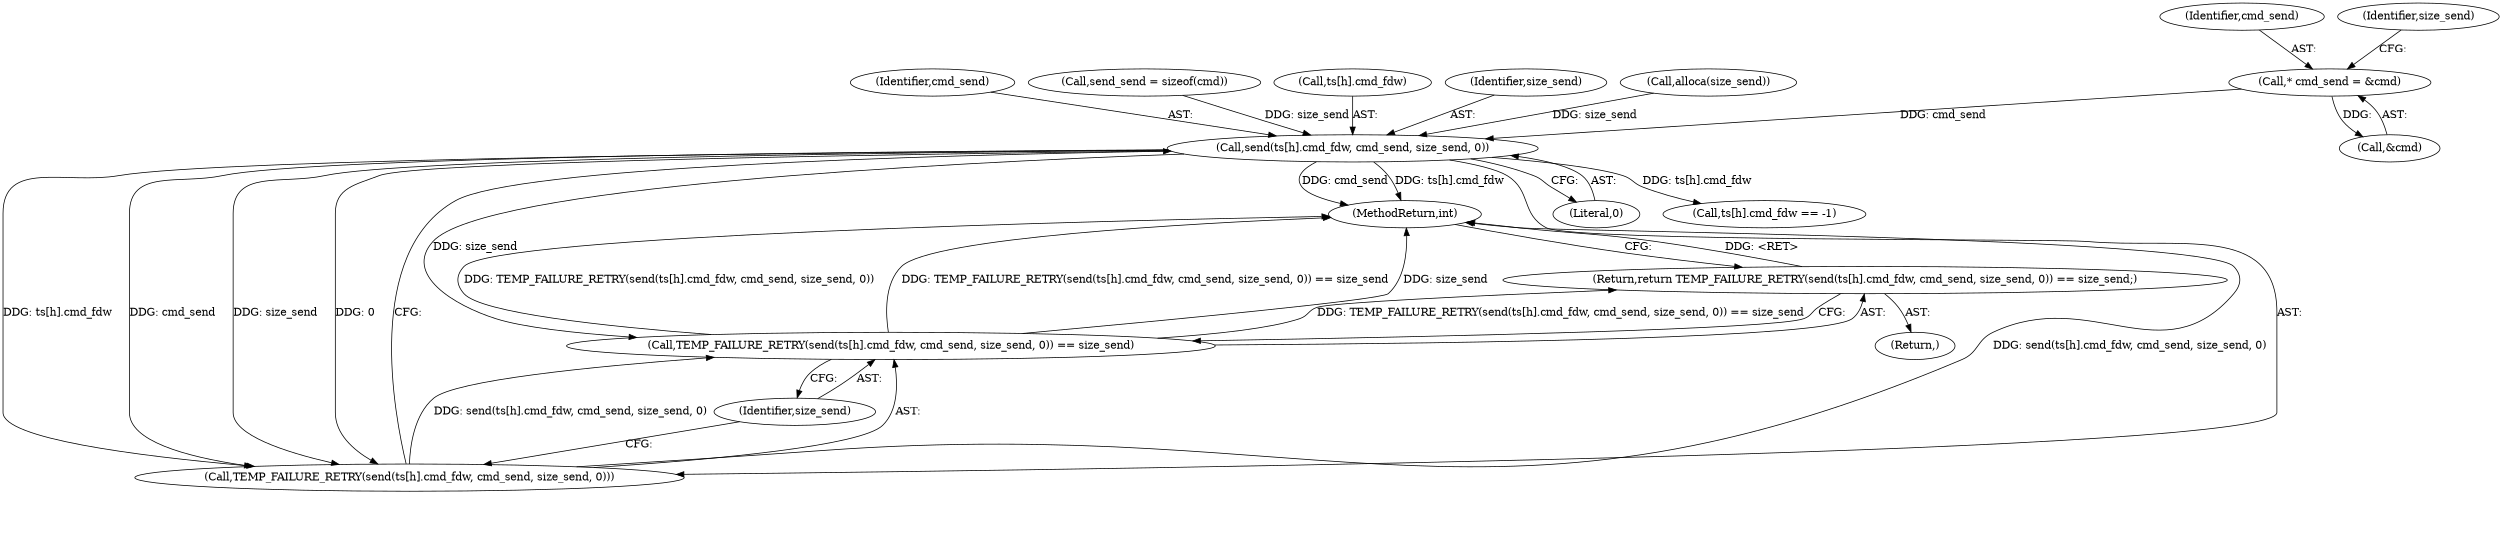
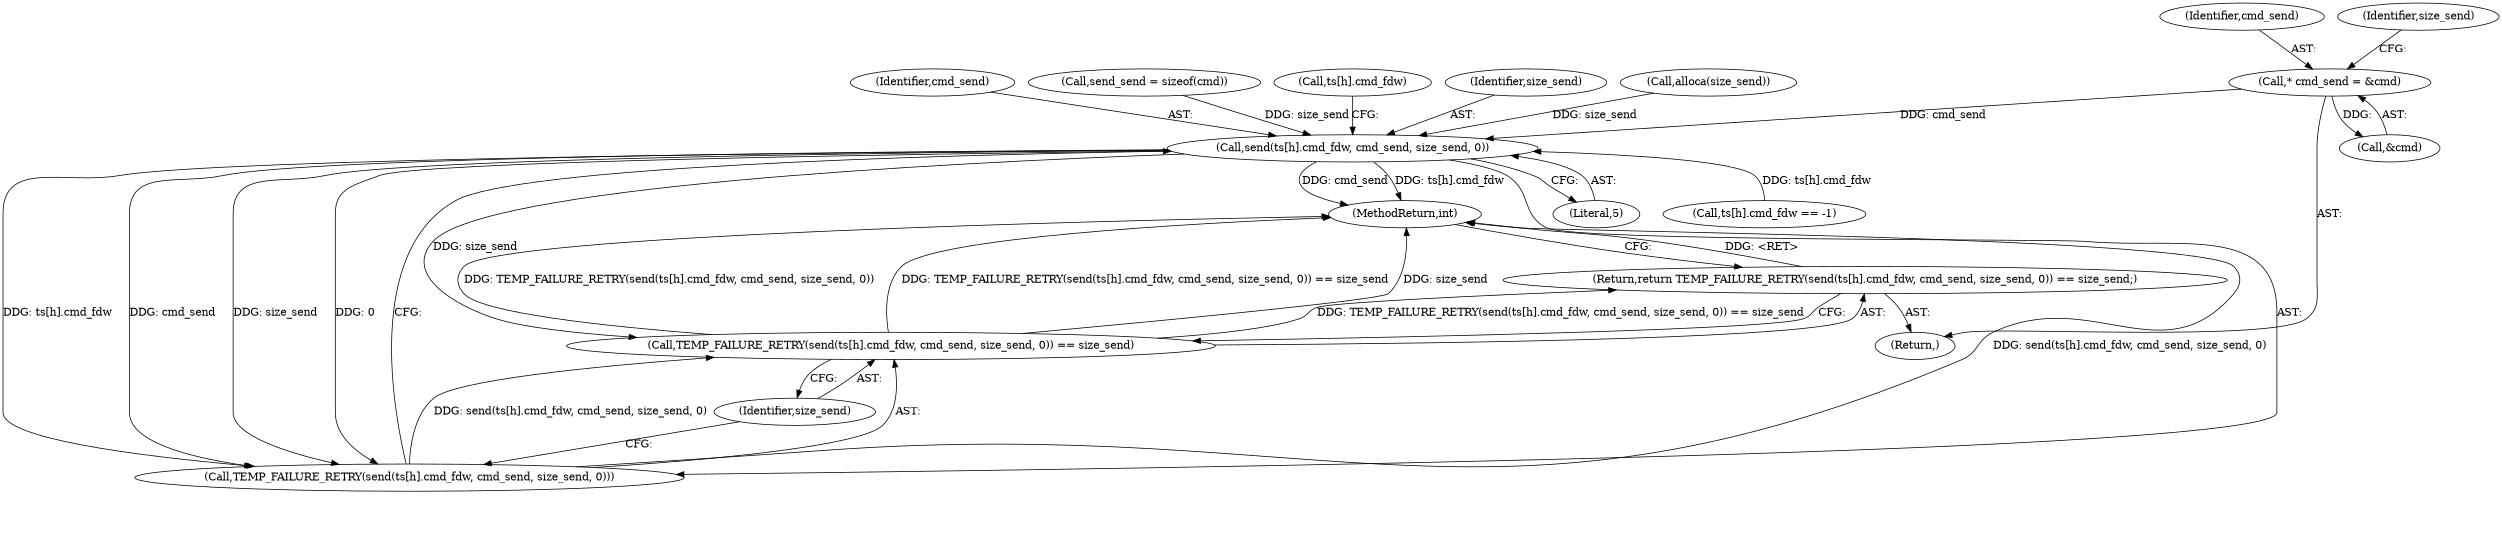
edge "(Call,ts[h].cmd_fdw)" -> "(Call,send(ts[h].cmd_fdw, cmd_send, size_send, 0))": label "AST: " -> "CFG: "
edge "(Call,send(ts[h].cmd_fdw, cmd_send, size_send, 0))" -> "(Call,ts[h].cmd_fdw == -1)": reversed
node "(Literal,0)": label "(Literal,0)" -> "(Literal,5)"
edge "(Call,* cmd_send = &cmd)" -> "(Return,)": added, label "AST:"
